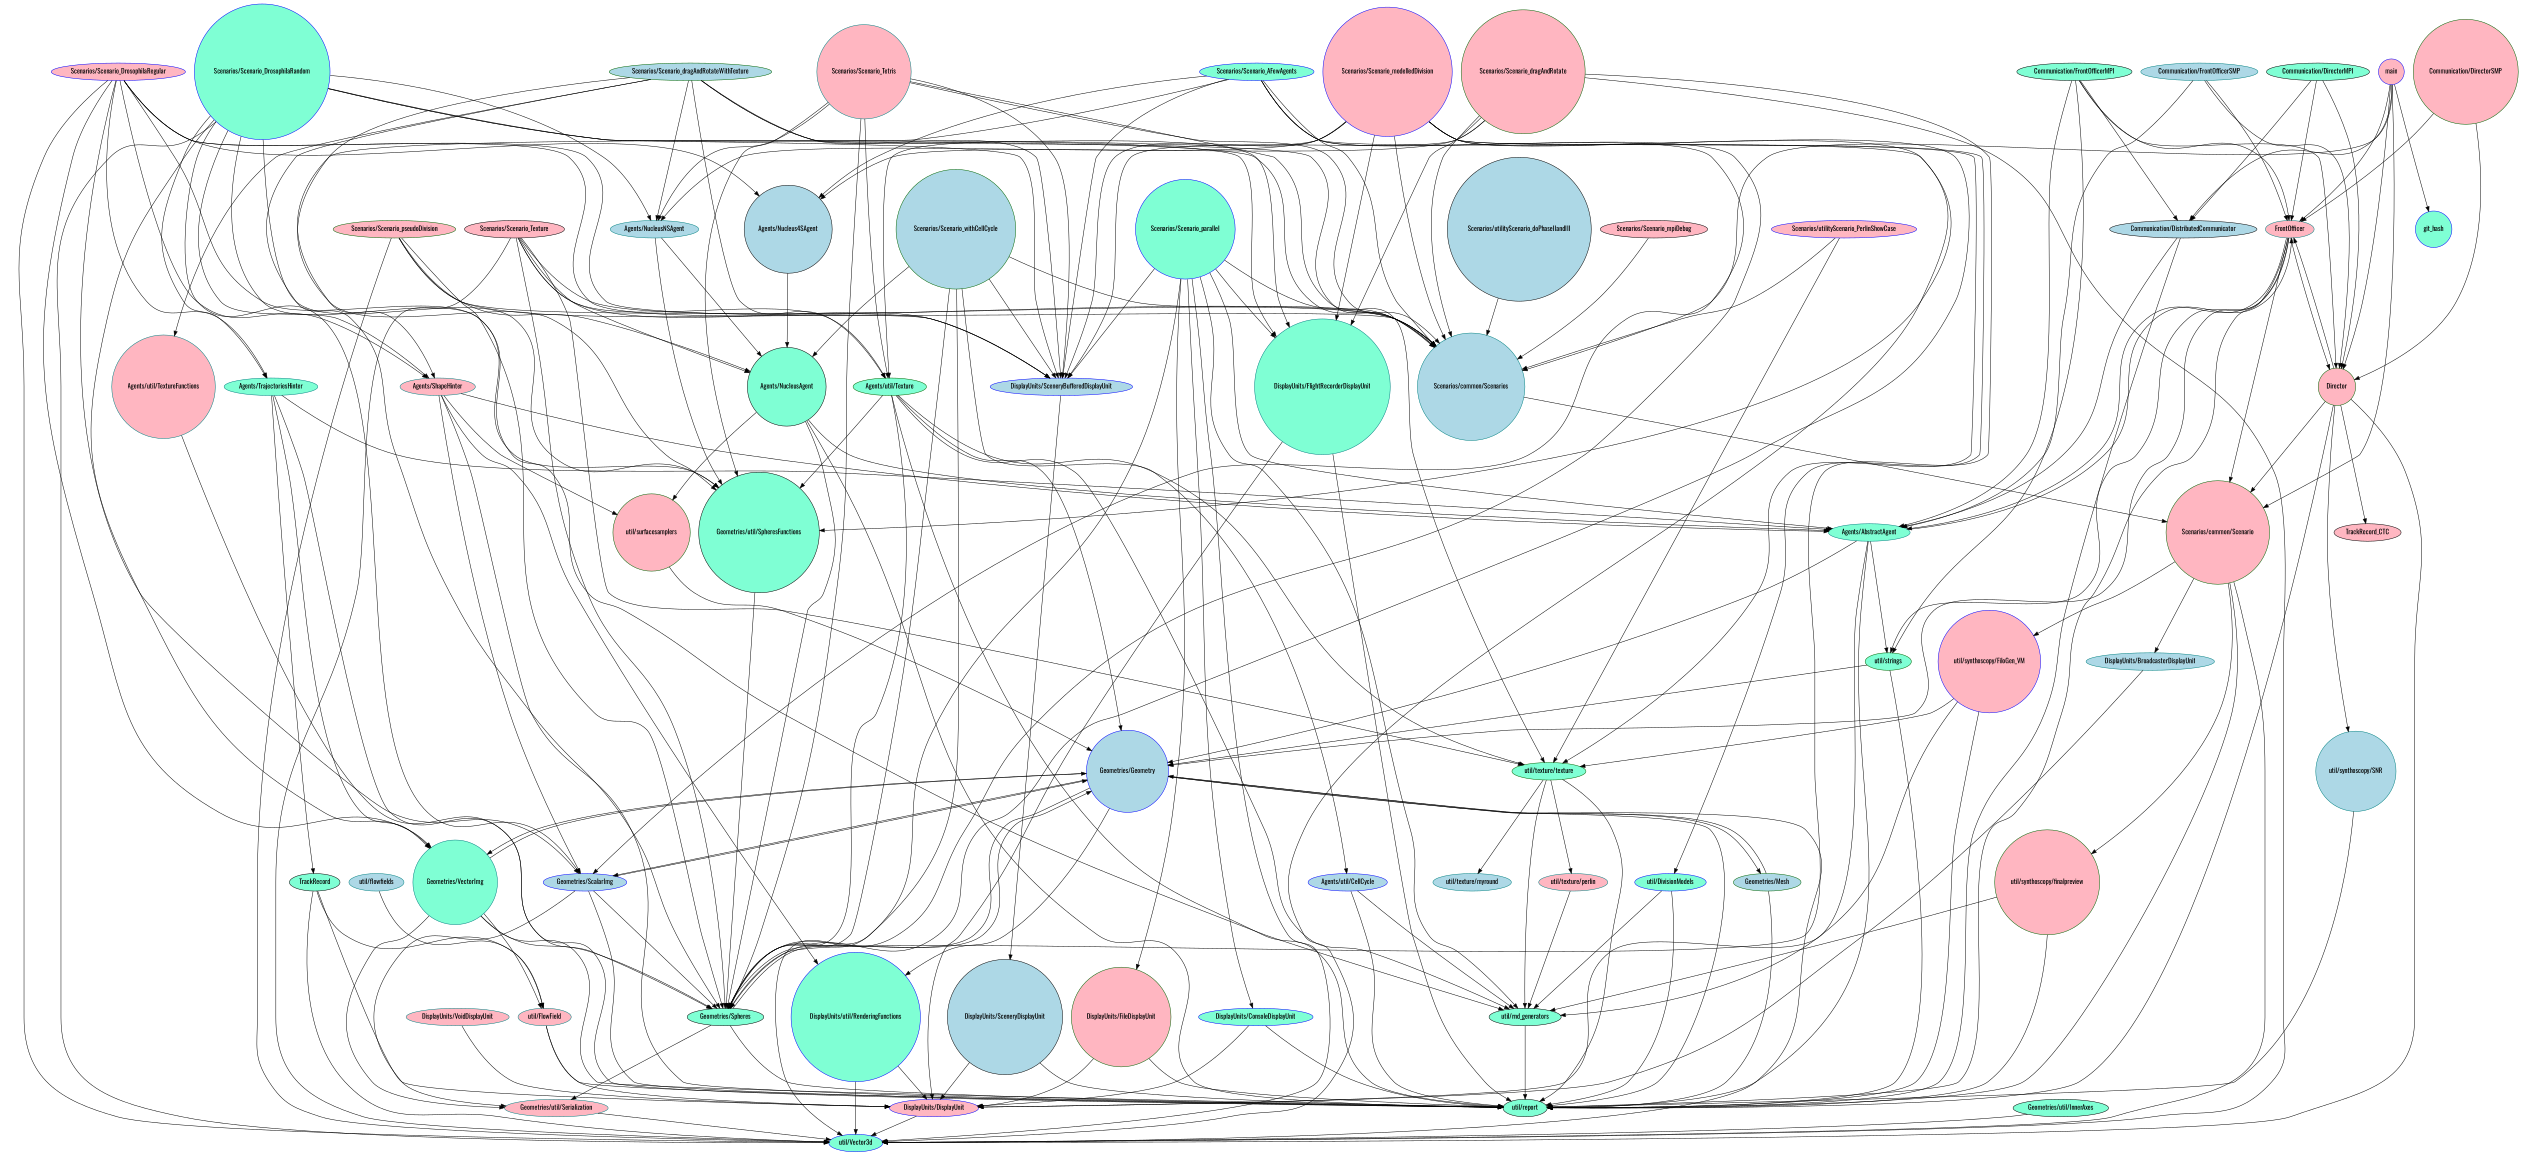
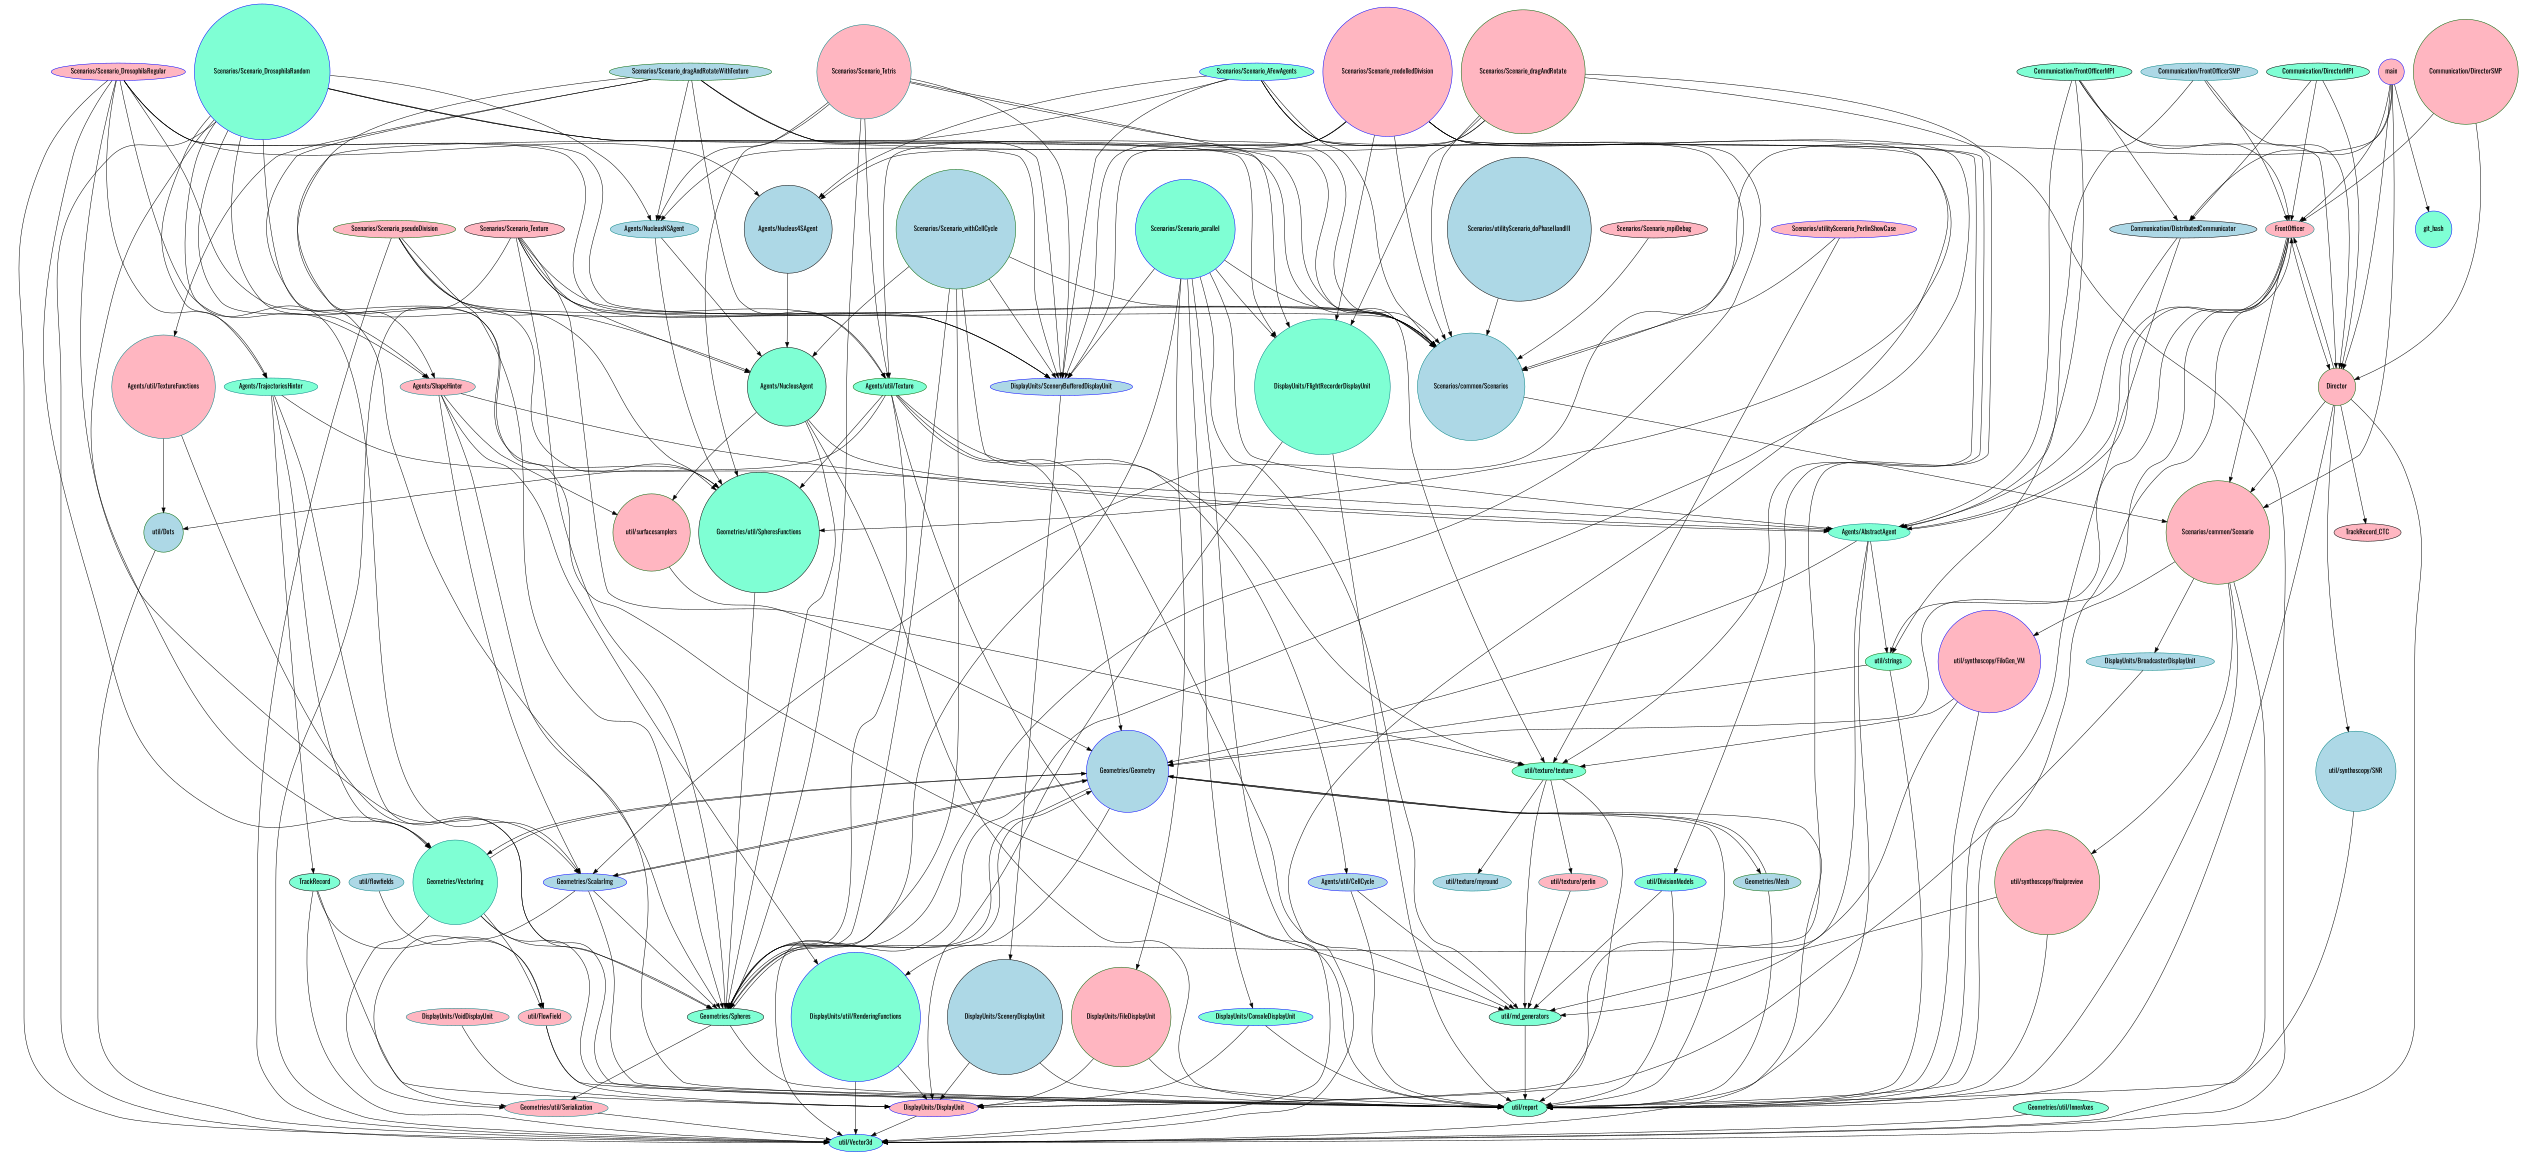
node "util/Dots": added
